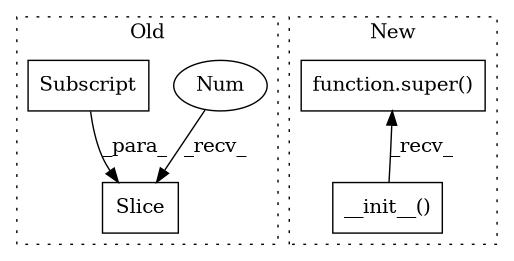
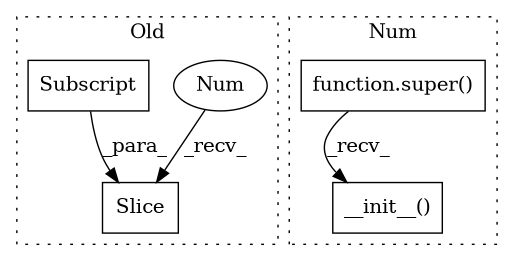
cluster "New": label "New" -> "Num"
edge "__init__()" -> "function.super()": reversed
